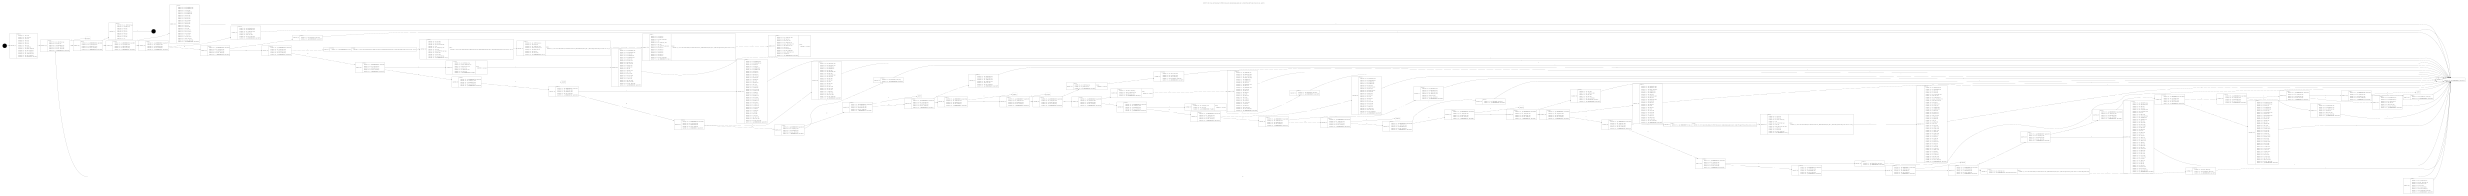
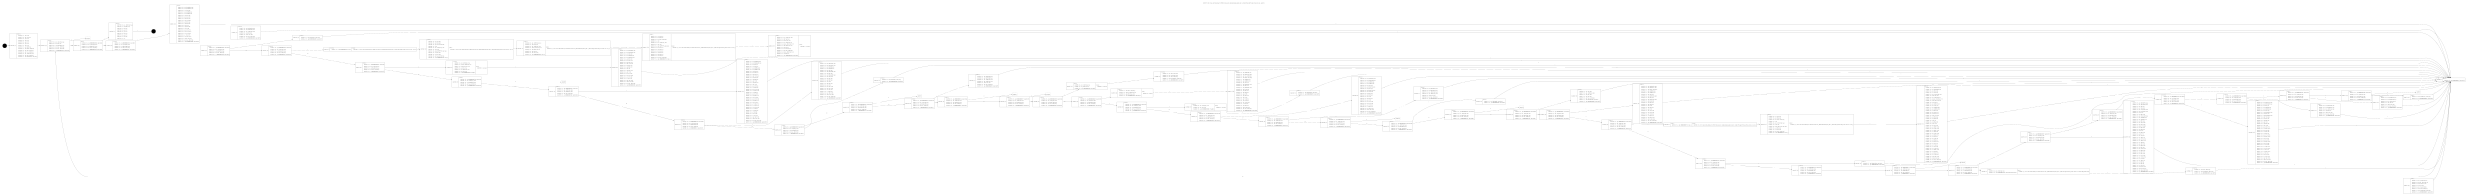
node "0x4014e2 [22]": removed
